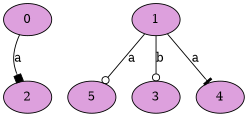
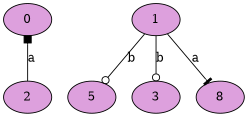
edge "0" -> "2": reversed
edge "1" -> "5": label "a" -> "b"
node "4": label "4" -> "8"
